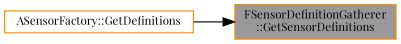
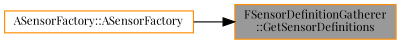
node "ASensorFactory::GetDefinitions": label "ASensorFactory::GetDefinitions" -> "ASensorFactory::ASensorFactory"
